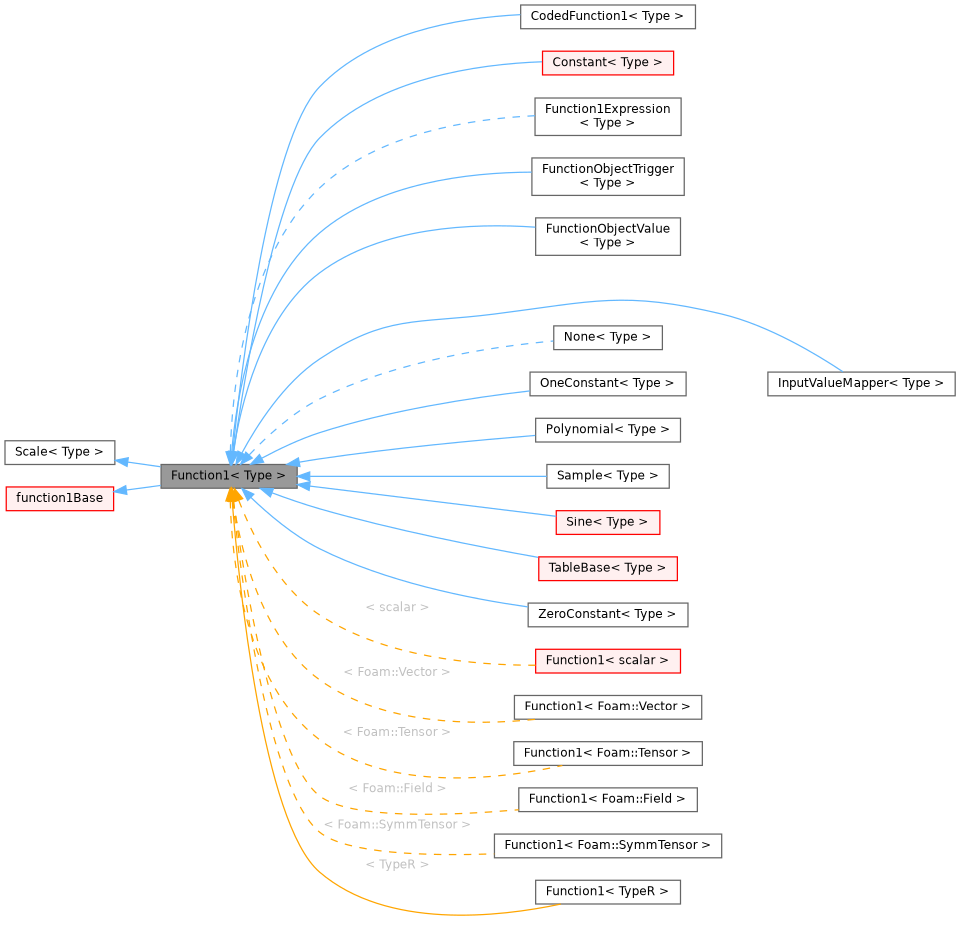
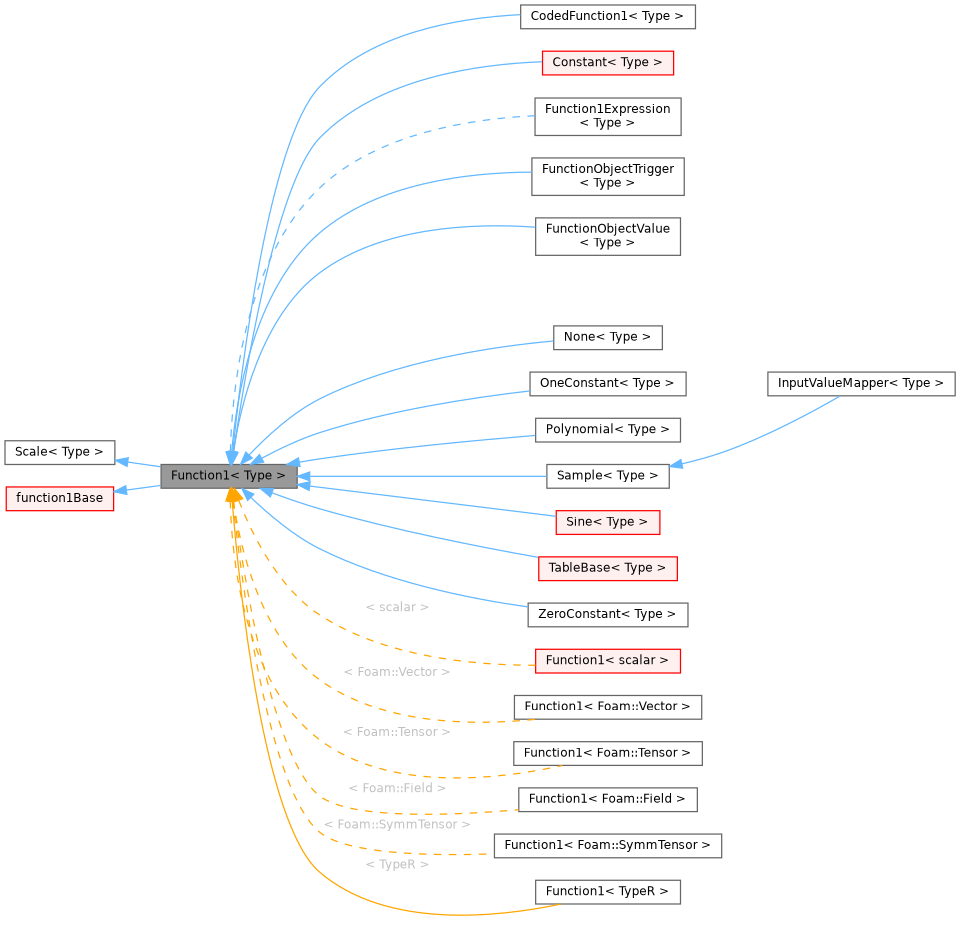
edge "InputValueMapper< Type >" -> "Function1< Type >": now "InputValueMapper< Type >" -> "Sample< Type >"
edge "None< Type >" -> "Function1< Type >": style dashed -> solid
